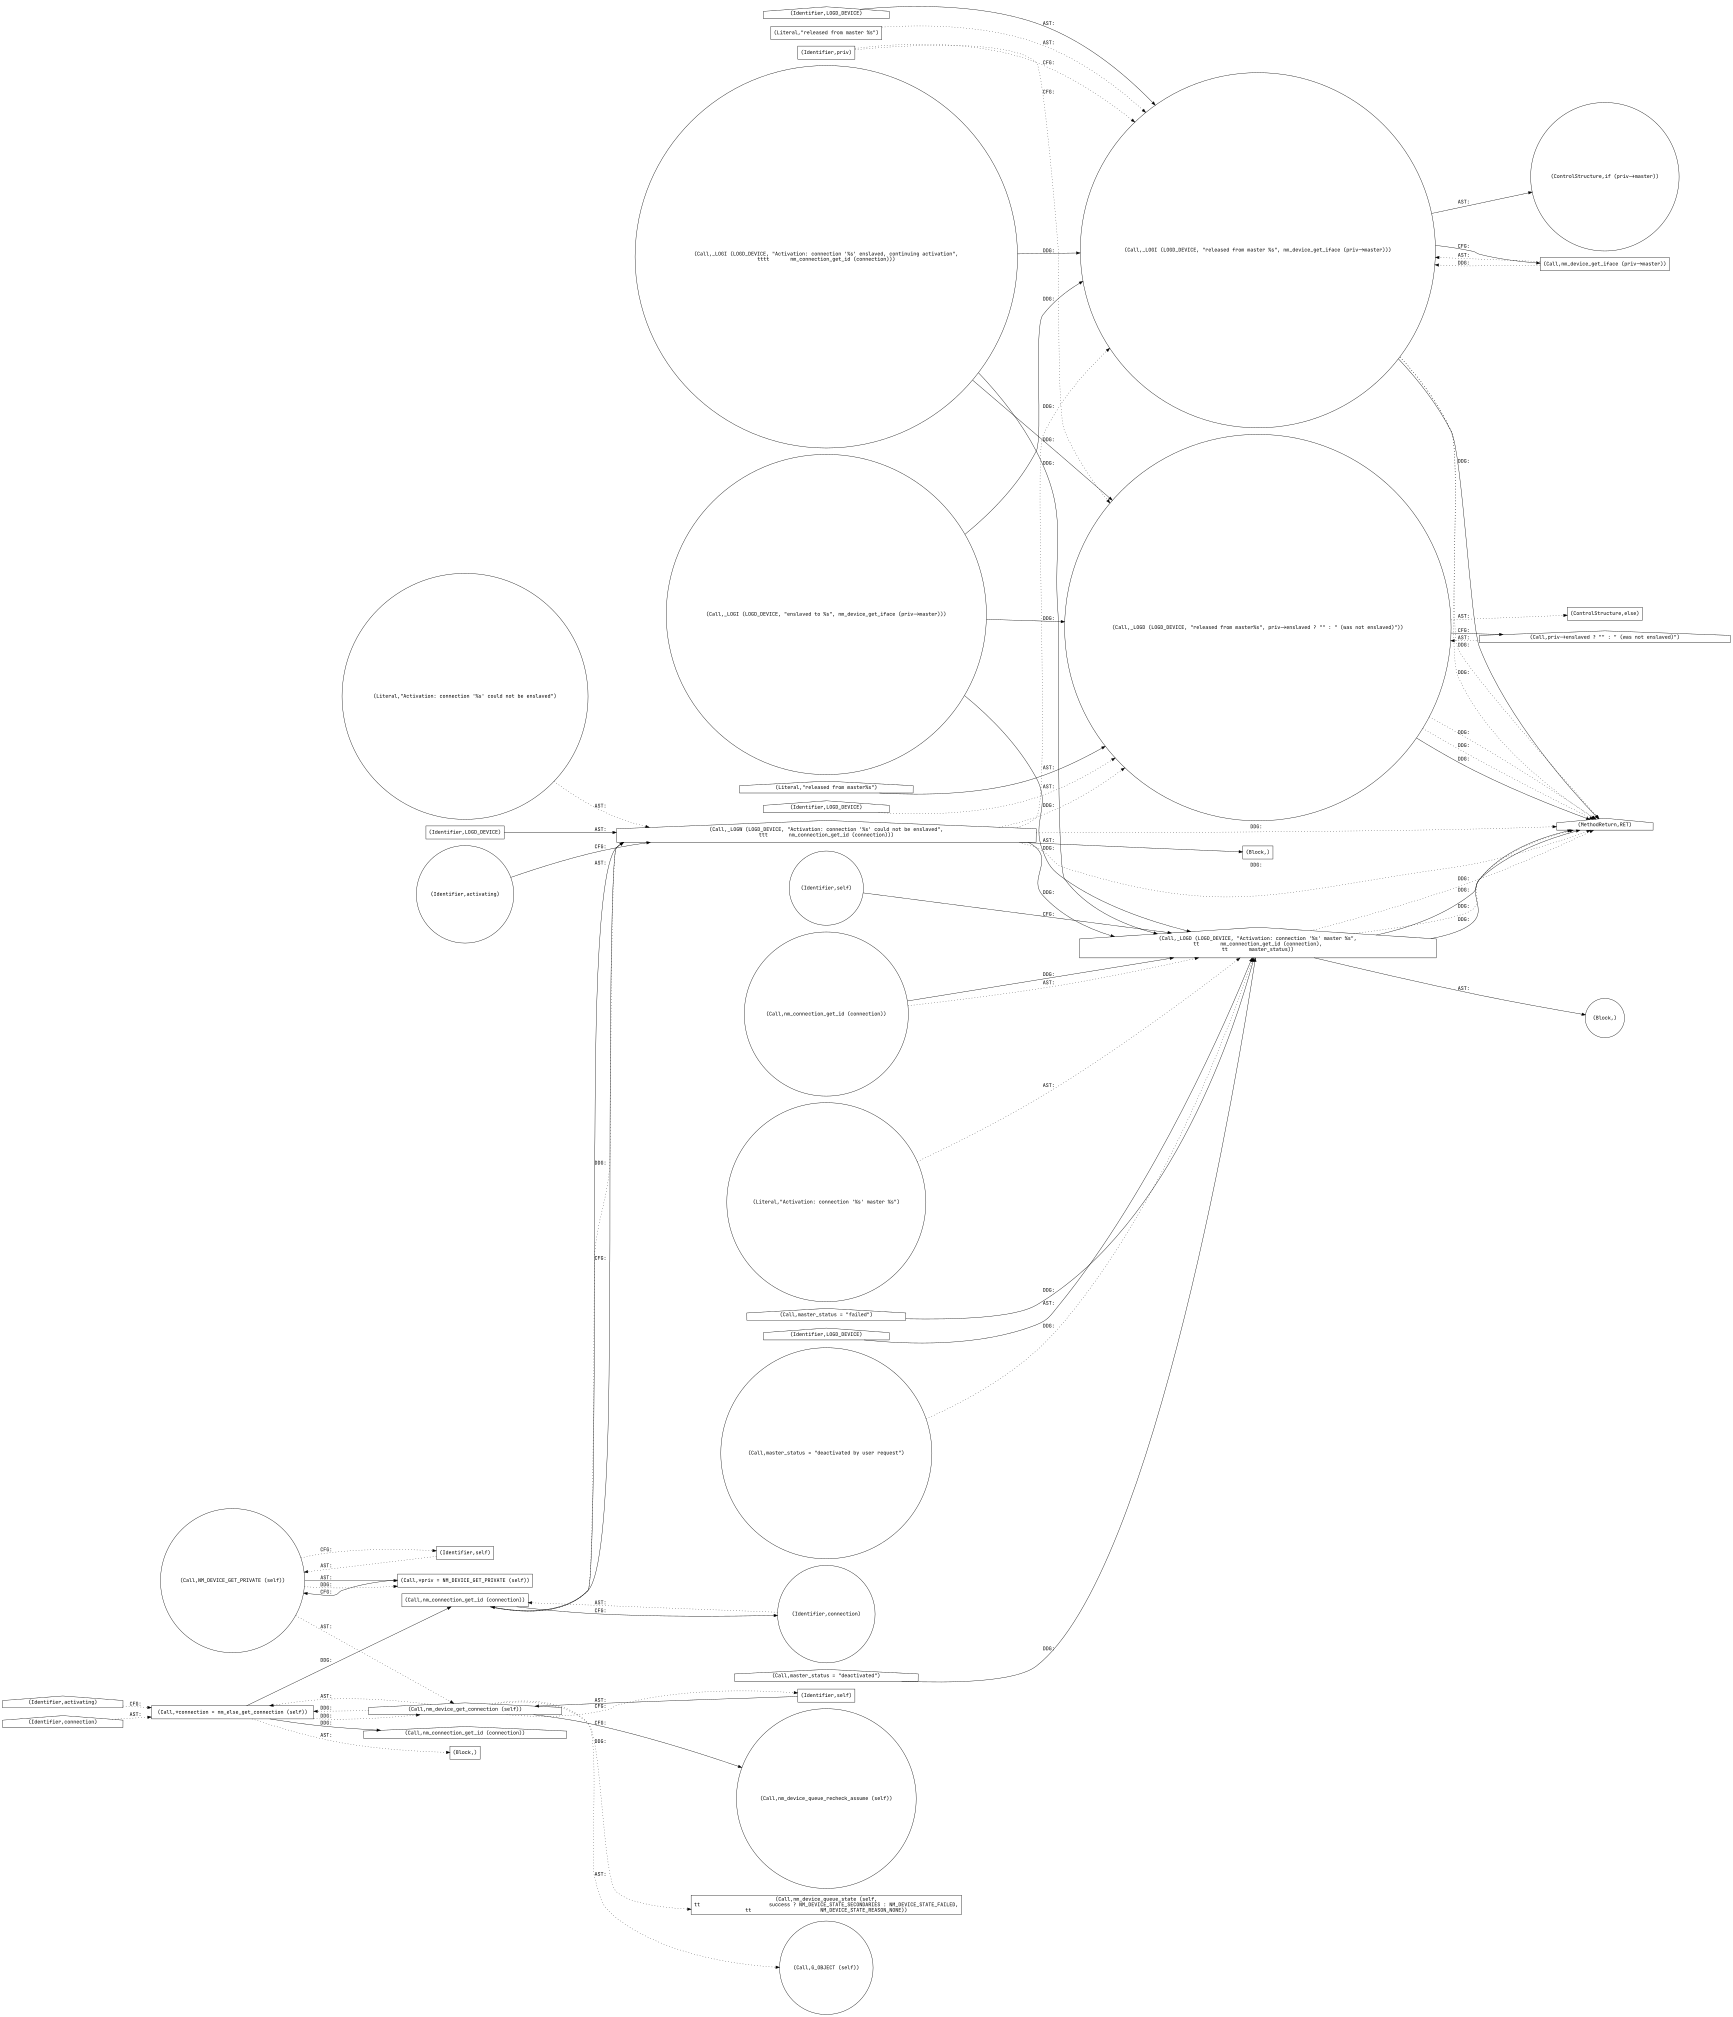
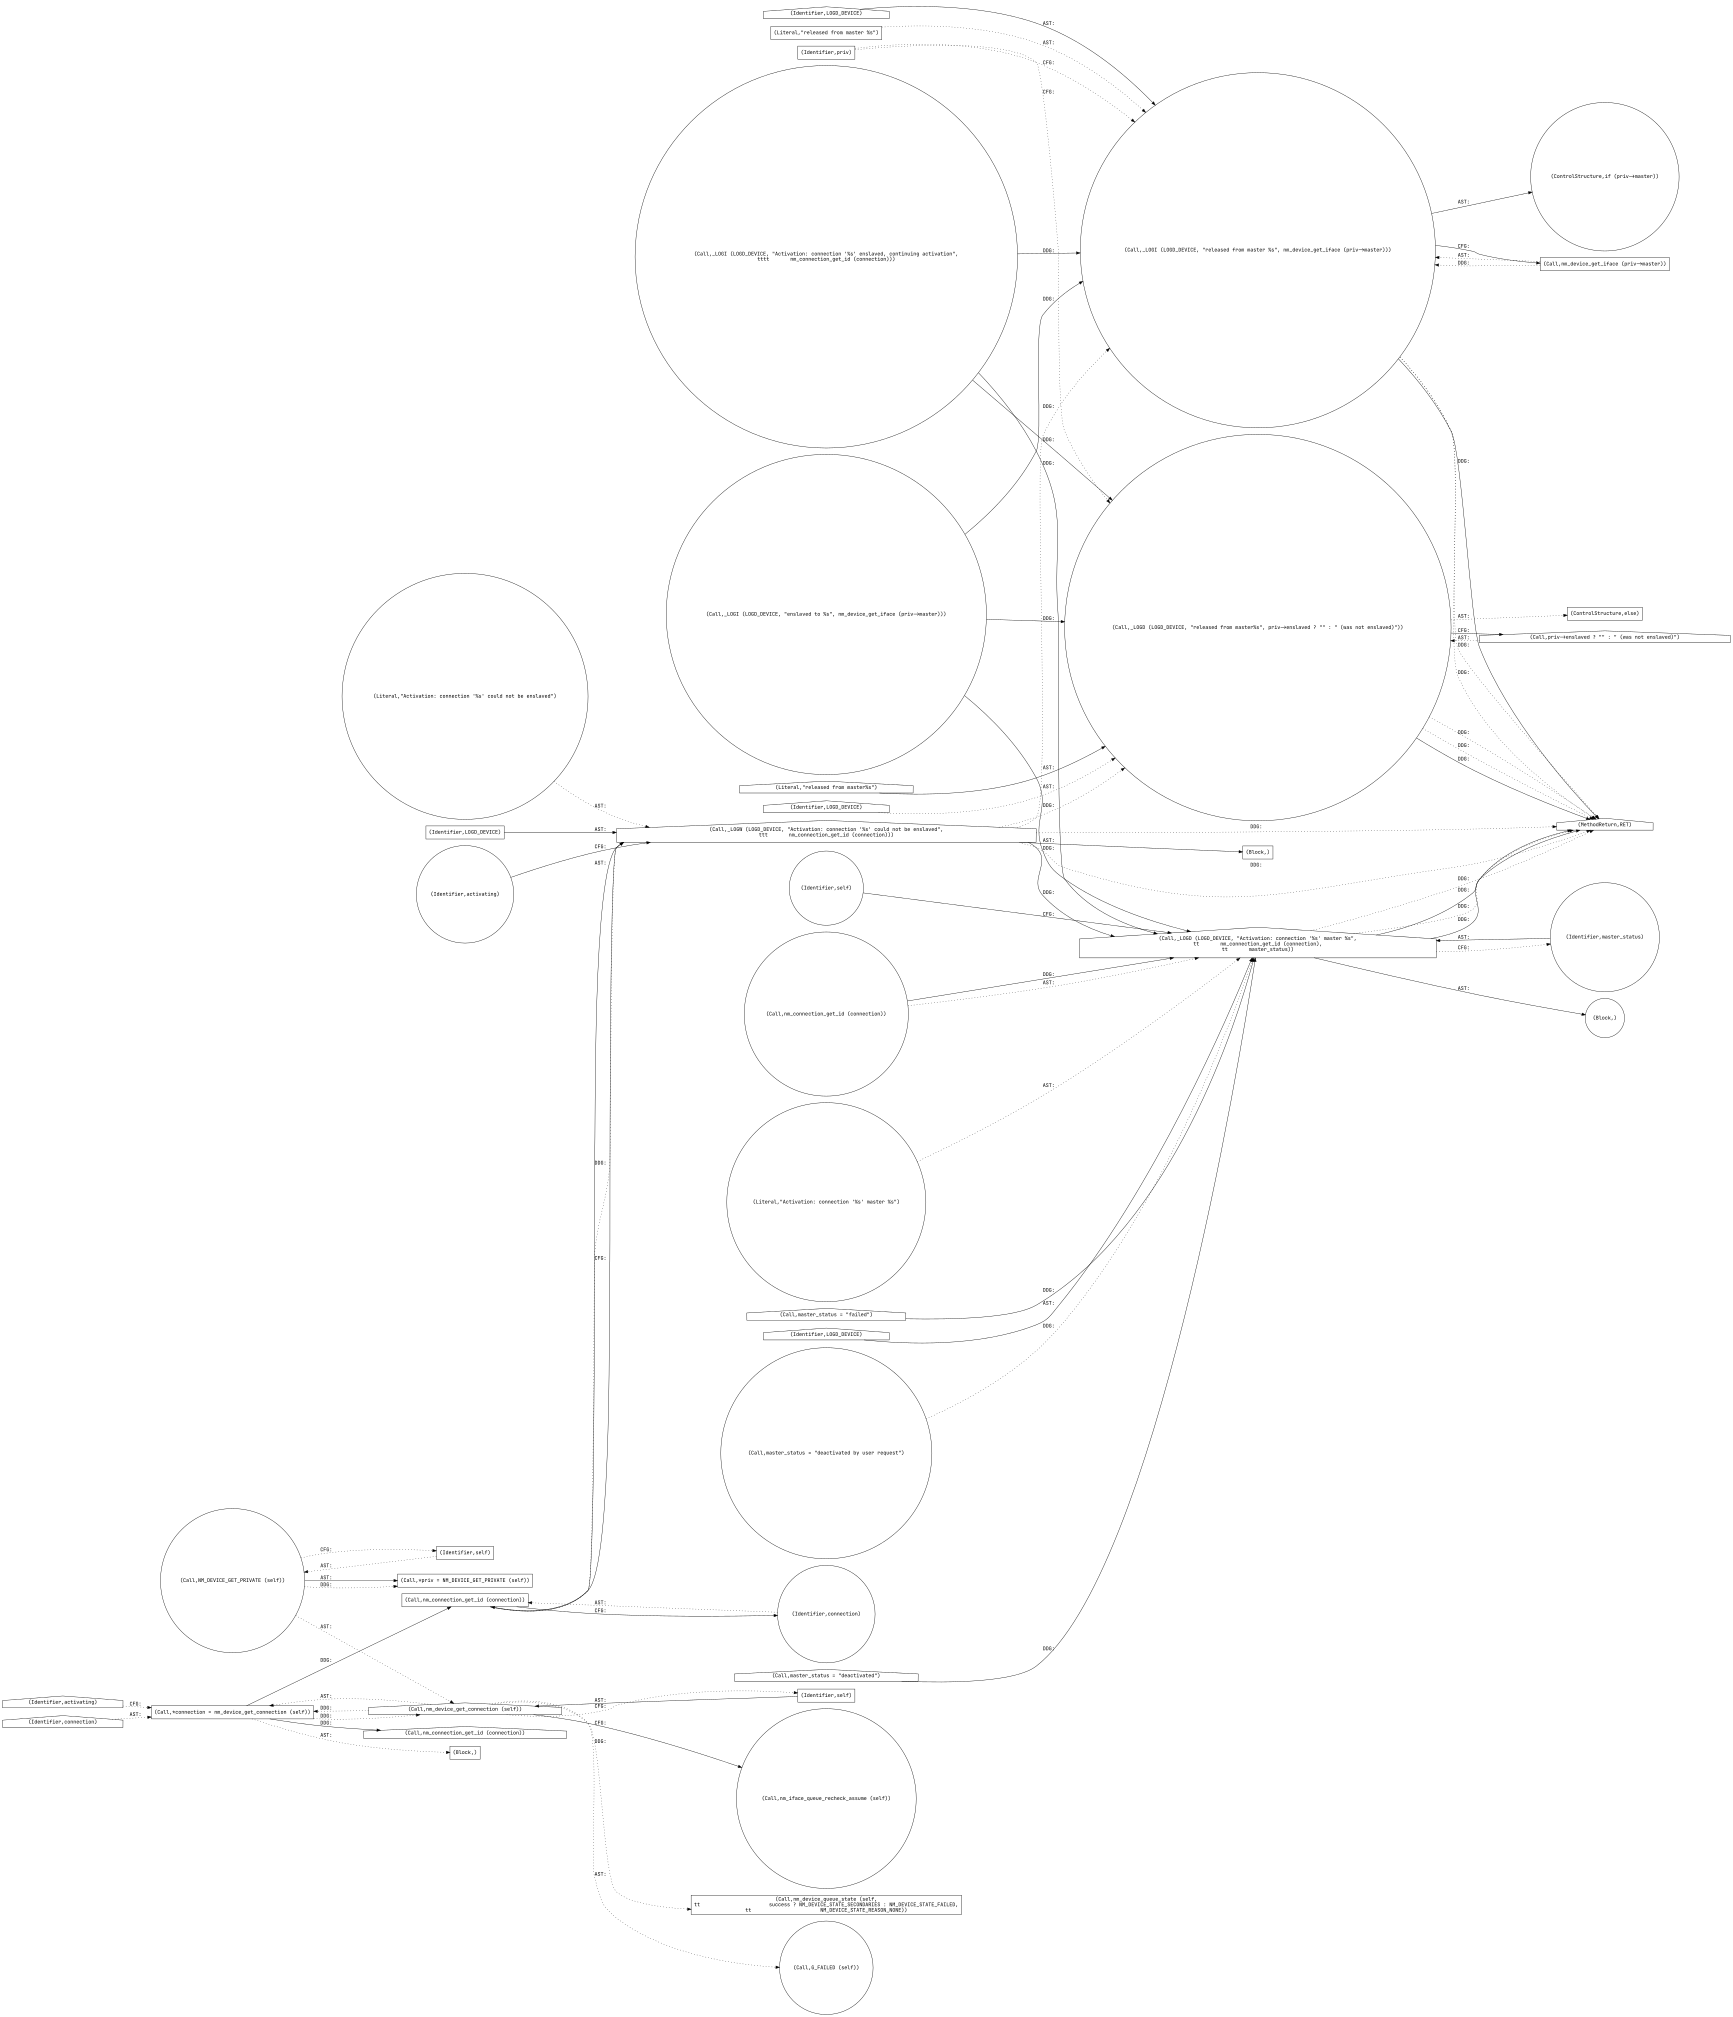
node "(Identifier,master_status)": added
edge "(Call,*priv = NM_DEVICE_GET_PRIVATE (self))" -> "(Call,NM_DEVICE_GET_PRIVATE (self))": removed, label "CFG:"
node "(Call,*connection = nm_else_get_connection (self))": label "(Call,*connection = nm_else_get_connection (self))" -> "(Call,*connection = nm_device_get_connection (self))"
node "(Call,nm_device_queue_recheck_assume (self))": label "(Call,nm_device_queue_recheck_assume (self))" -> "(Call,nm_iface_queue_recheck_assume (self))"
node "(Call,G_OBJECT (self))": label "(Call,G_OBJECT (self))" -> "(Call,G_FAILED (self))"
